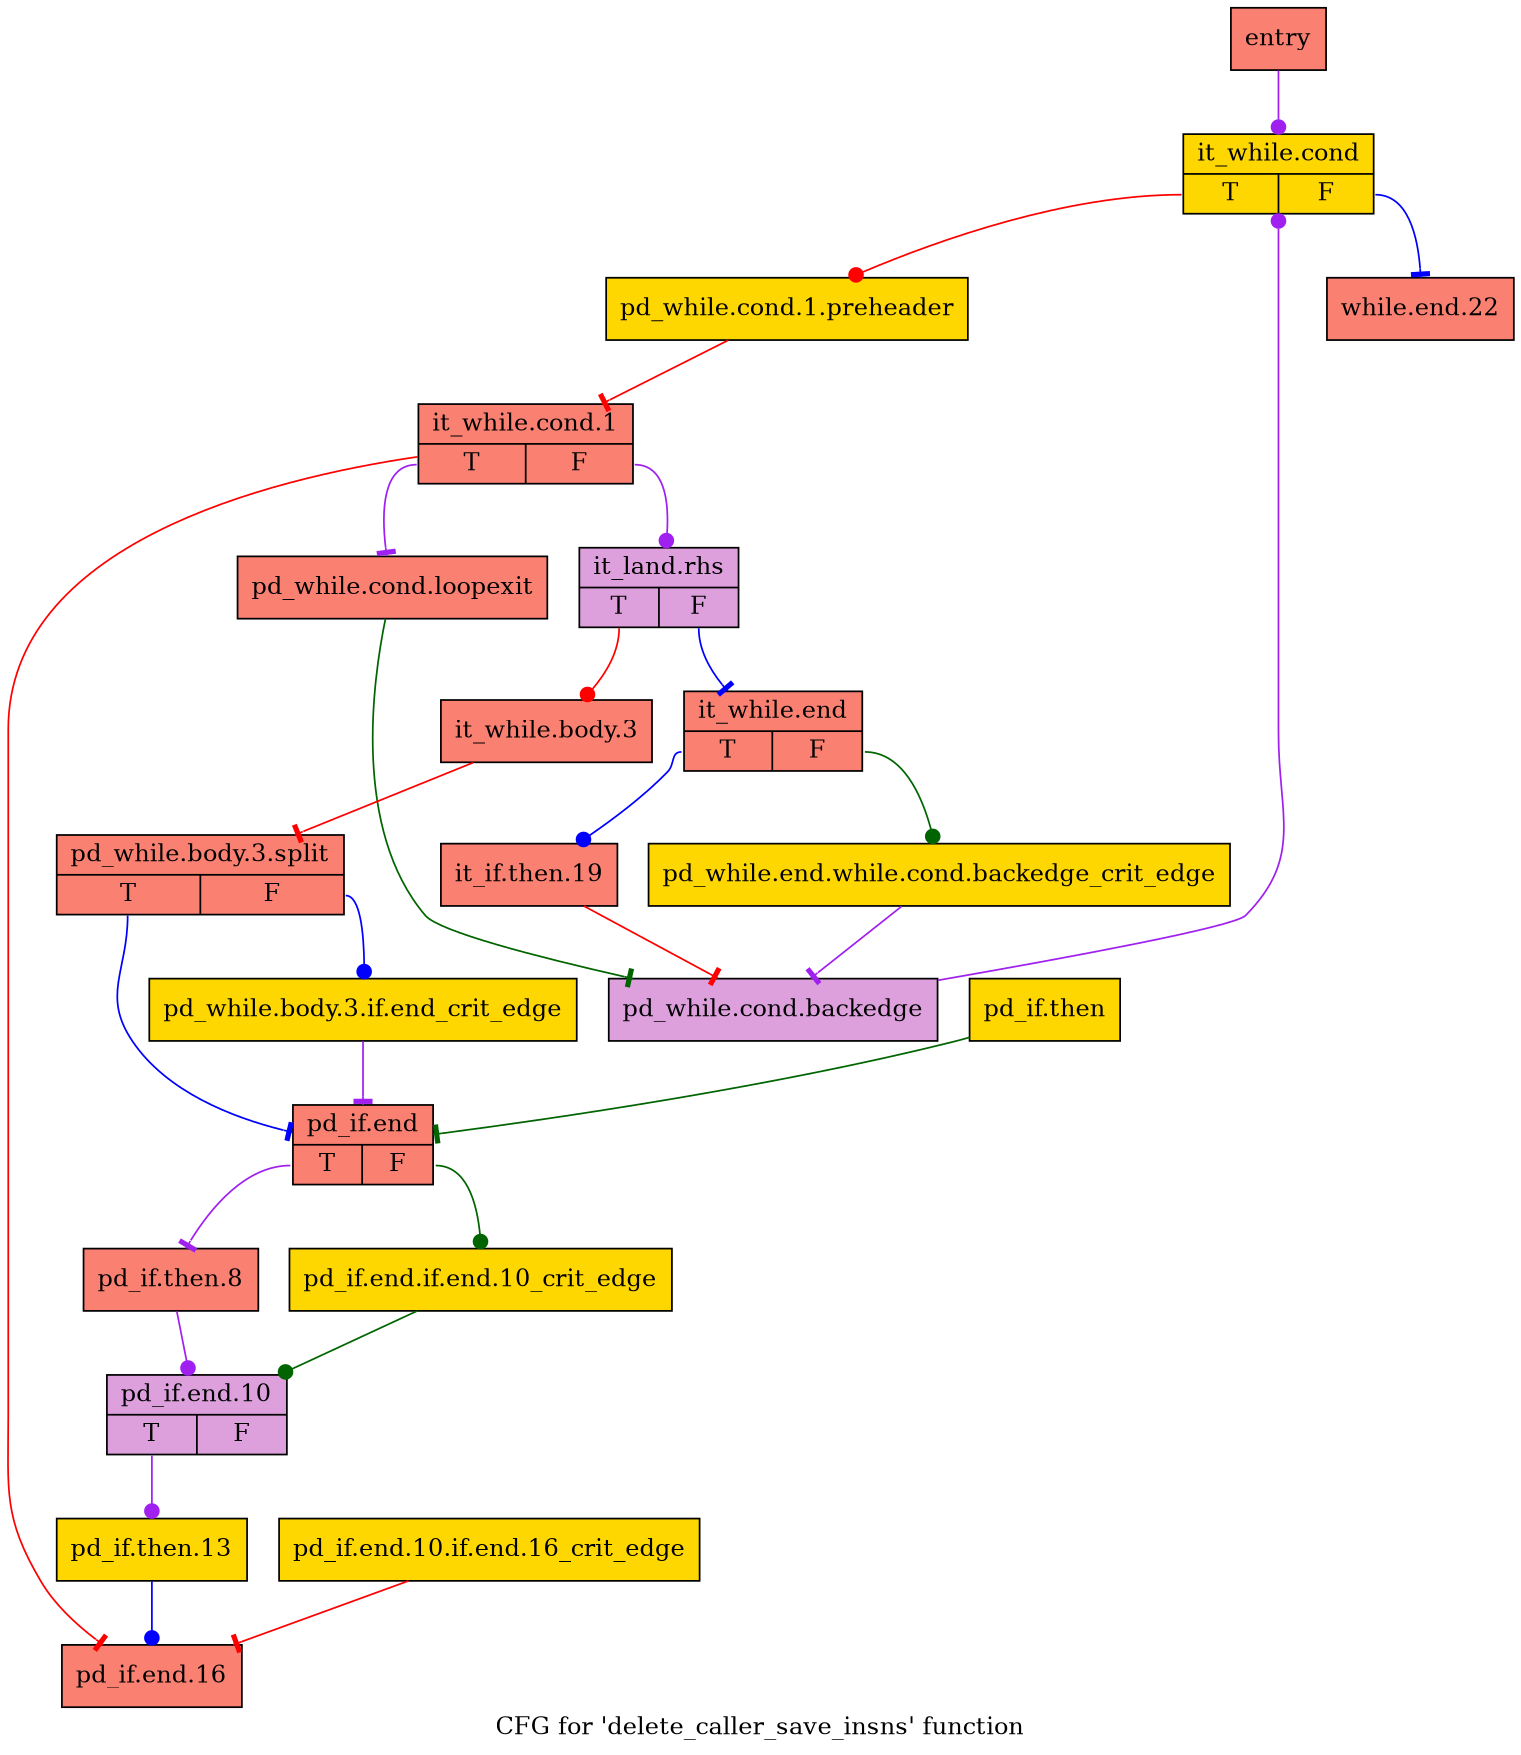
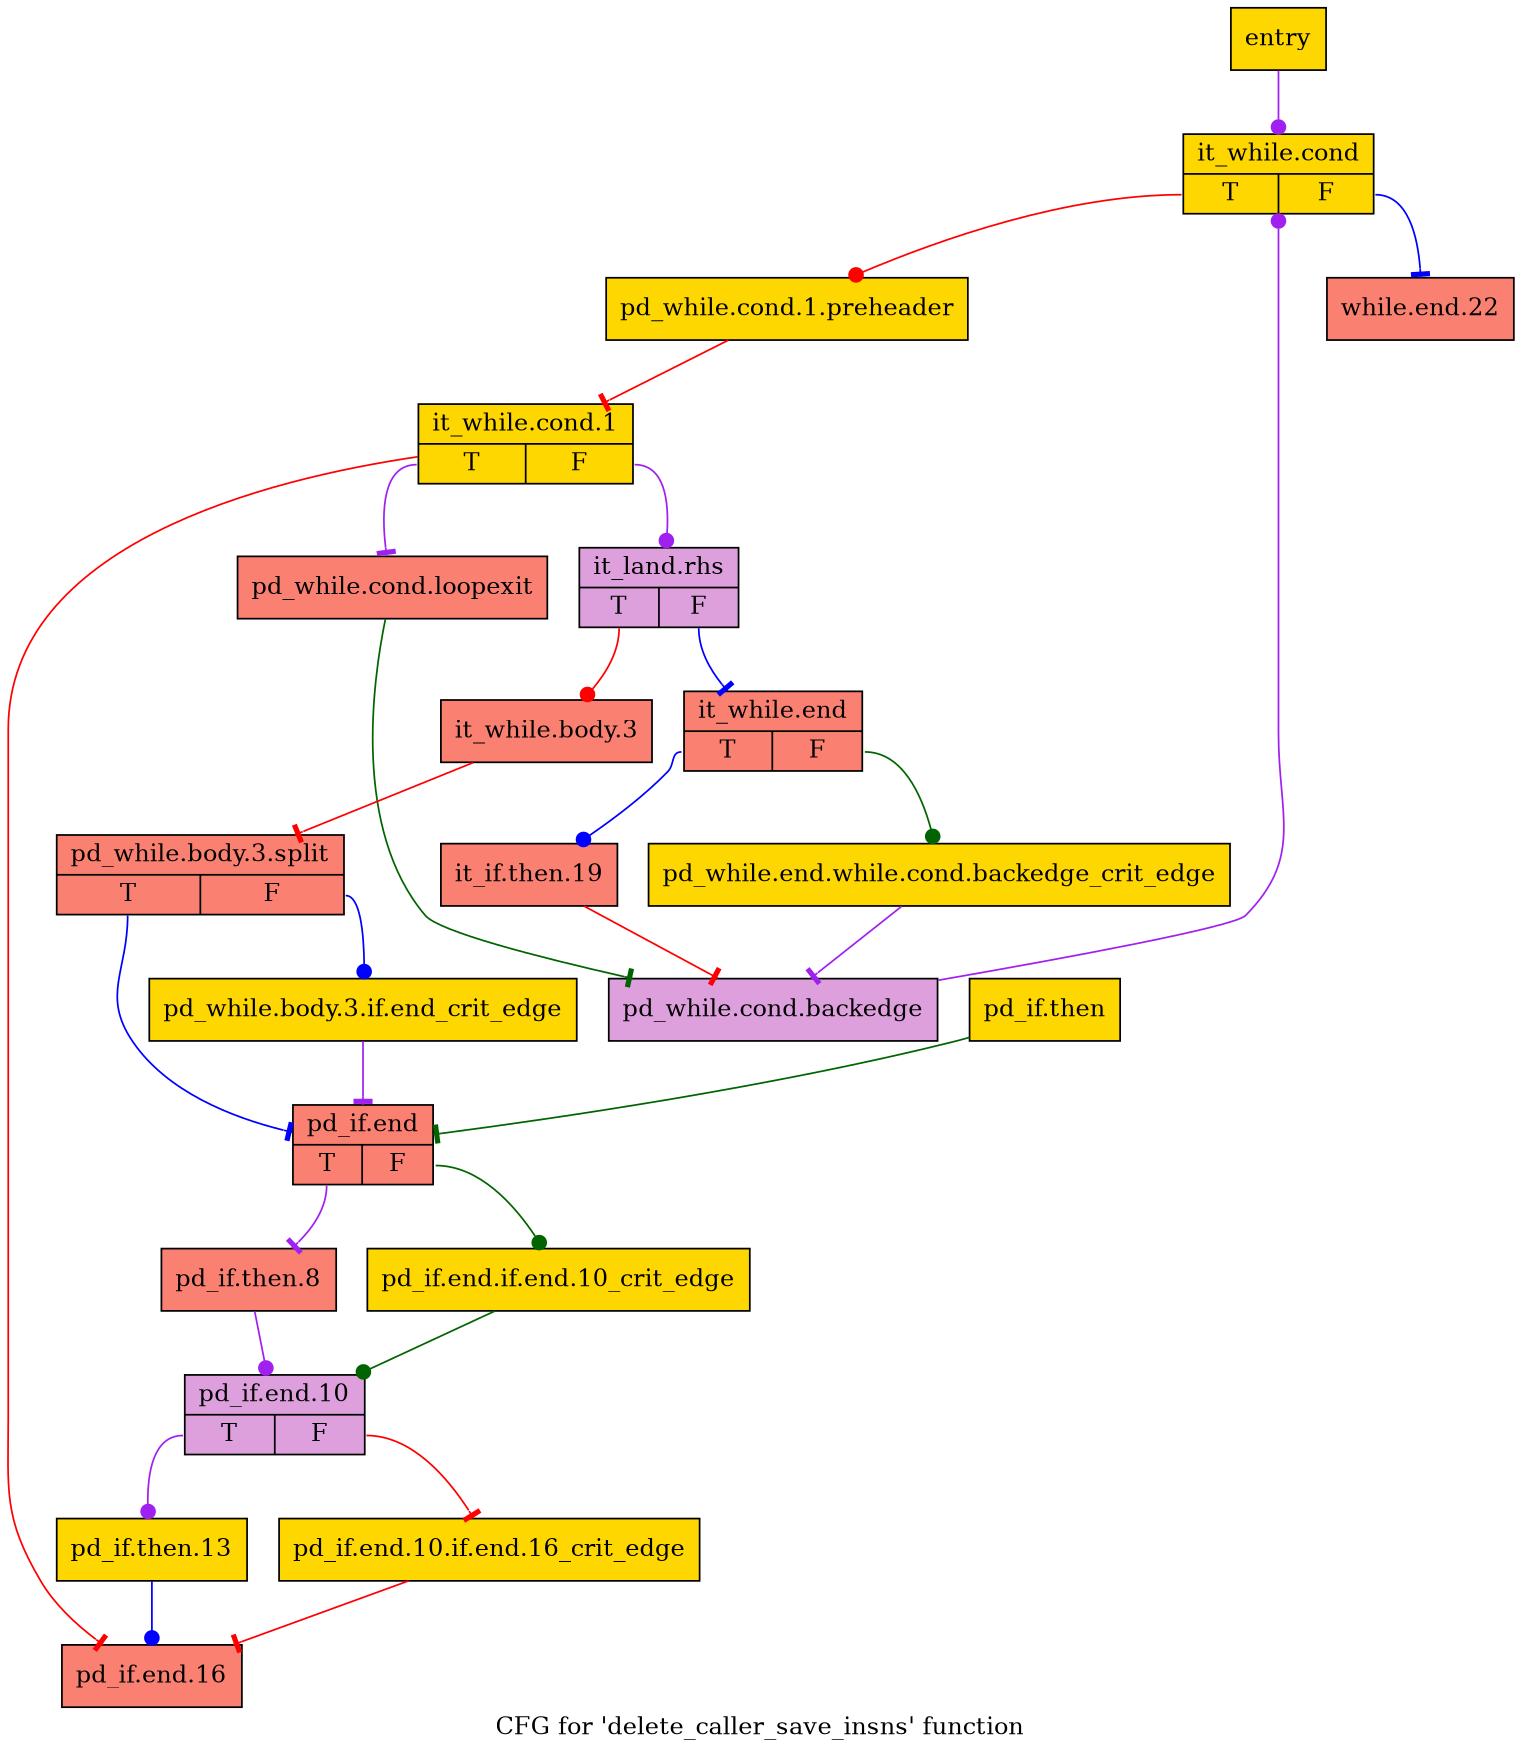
node "entry": fillcolor salmon -> gold
node "it_while.cond.1": fillcolor salmon -> gold
edge "pd_if.end.10" -> "pd_if.end.10.if.end.16_crit_edge": added
